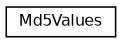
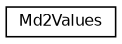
node "Md5Values": label "Md5Values" -> "Md2Values"
